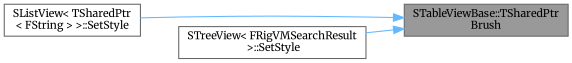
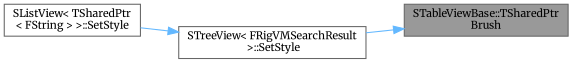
edge "SListView< TSharedPtr < FString > >::SetStyle" -> "STableViewBase::TSharedPtr Brush": now "SListView< TSharedPtr < FString > >::SetStyle" -> "STreeView< FRigVMSearchResult >::SetStyle"
